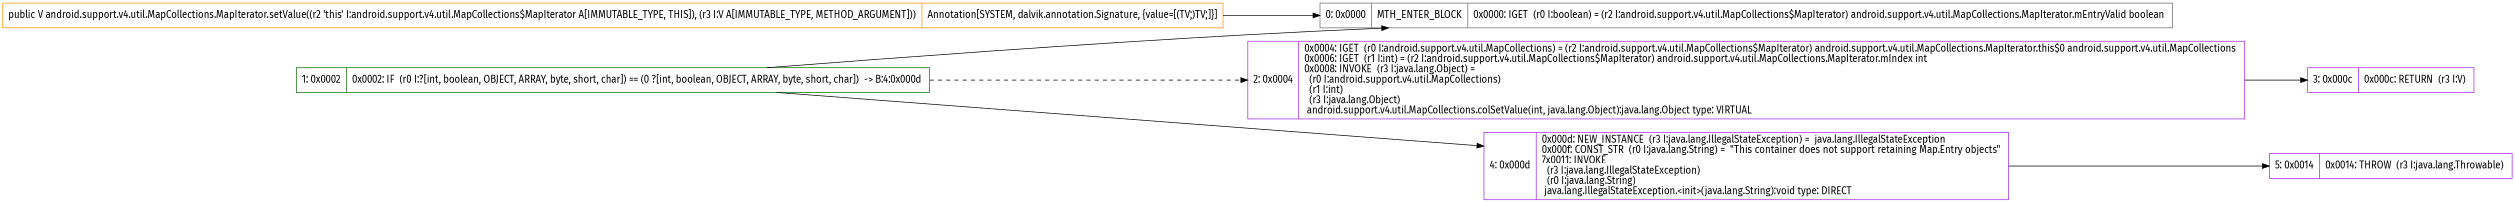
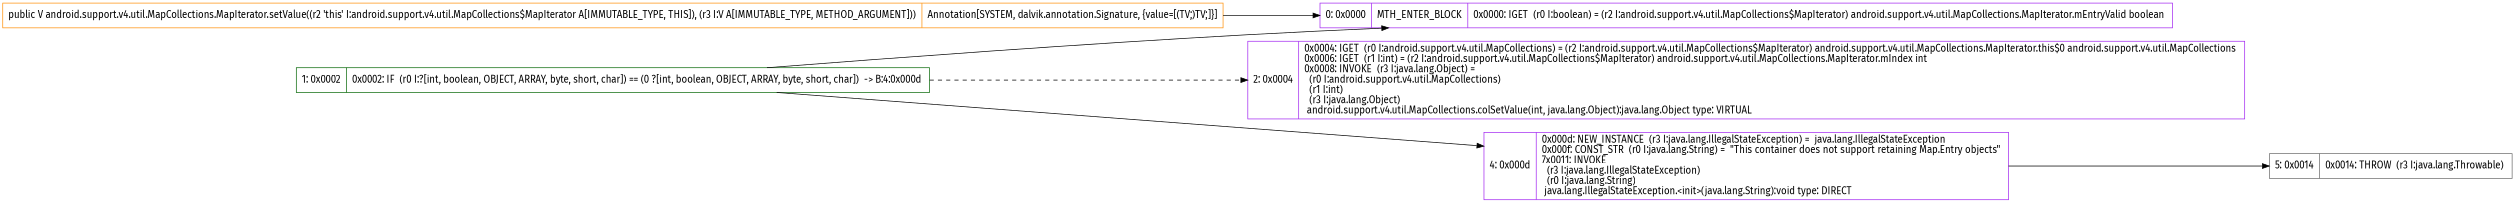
node "0: 0x0000": color gray40 -> purple
node "3: 0x000c": removed
node "5: 0x0014": color purple -> gray40
